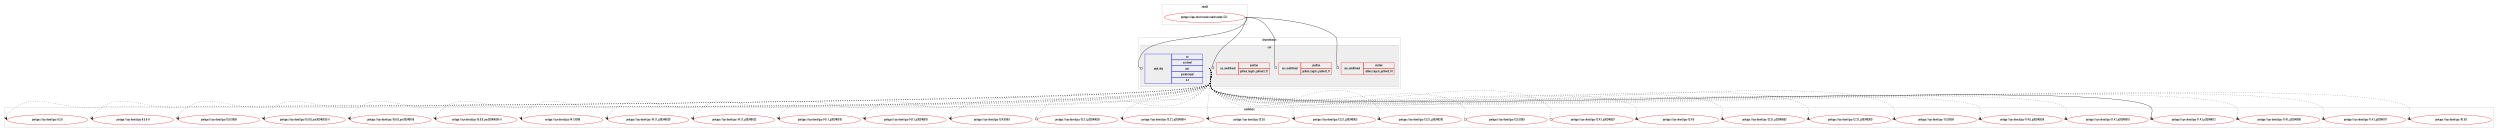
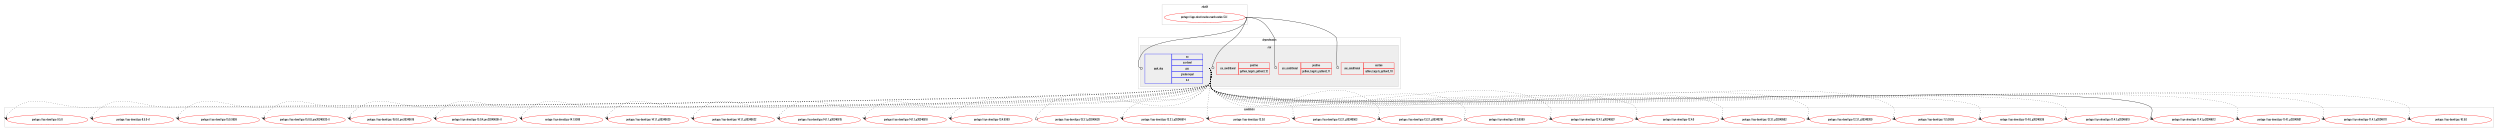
edge "pack_dep" -> "portage://sys-devel/gcc-12.4.1_p20240627": arrowhead odot -> vee
node "portage://sys-devel/gcc-15.0.0_pre20240609-r1": label "portage://sys-devel/gcc-15.0.0_pre20240609-r1" -> "portage://sys-devel/gcc-15.0.4_pre20240609-r1"
node "portage://sys-devel/gcc-12.5.9399": label "portage://sys-devel/gcc-12.5.9399" -> "portage://sys-devel/gcc-12.5.9999"
